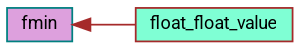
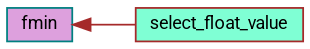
node "float_float_value": label "float_float_value" -> "select_float_value"
